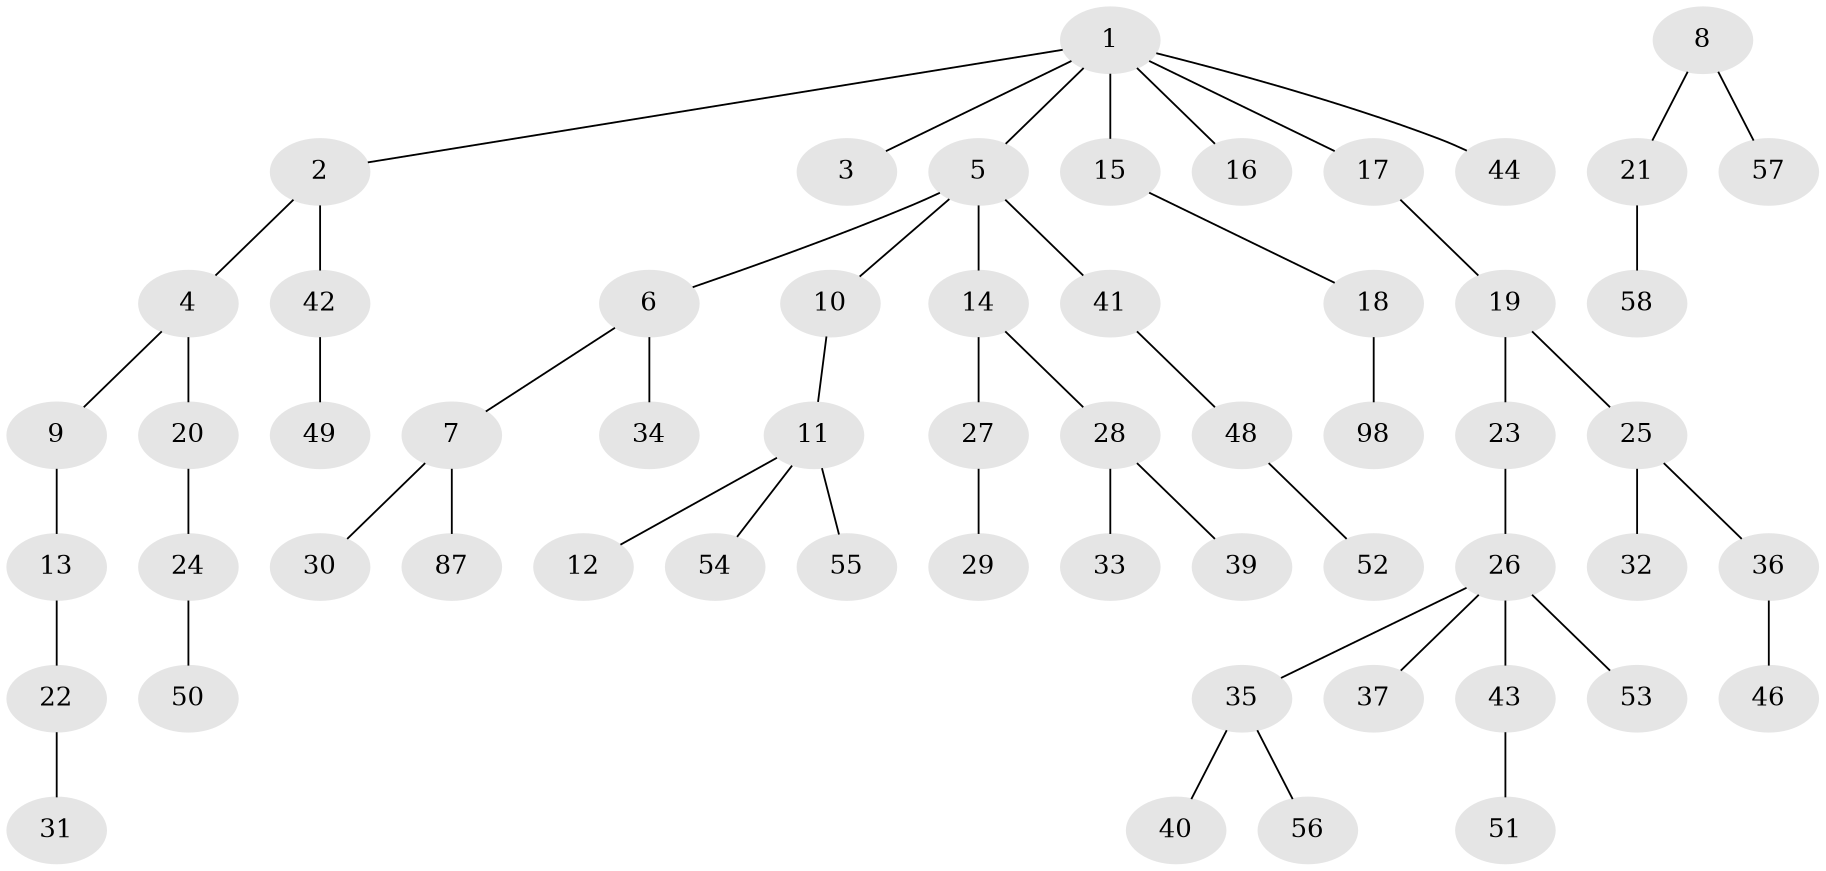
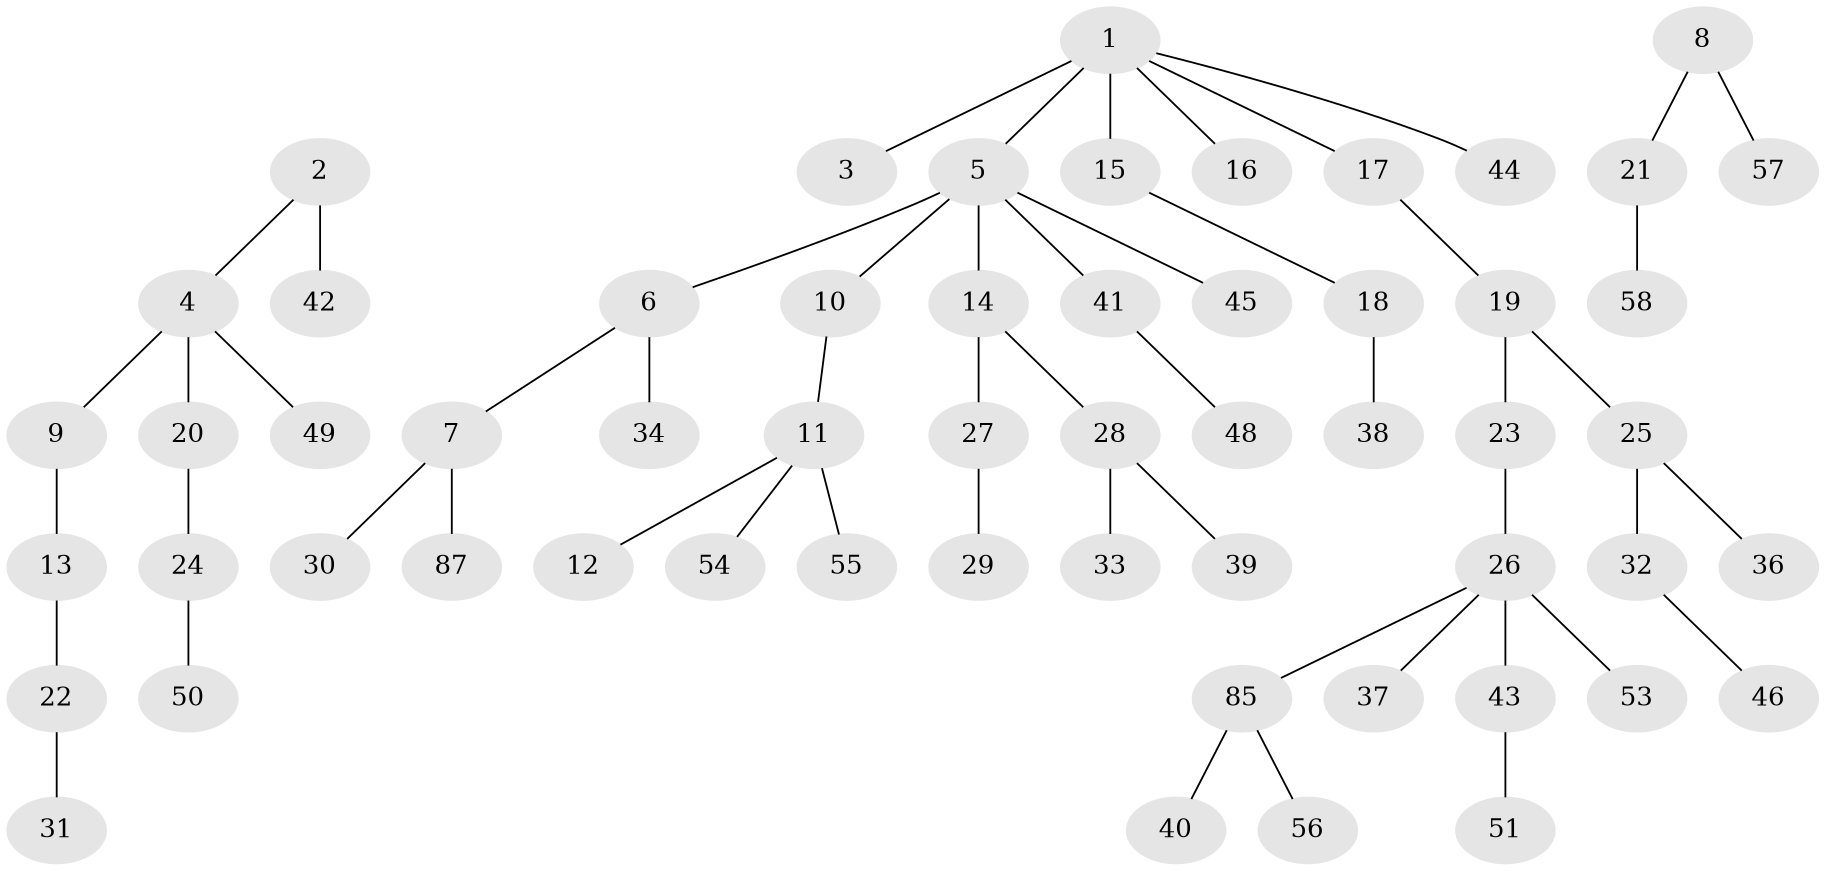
edge "1" -- "2": removed
node "45": added
edge "42" -- "49": now "4" -- "49"
node "98": label "98" -> "38"
node "52": removed
edge "36" -- "46": now "32" -- "46"
node "35": label "35" -> "85"
